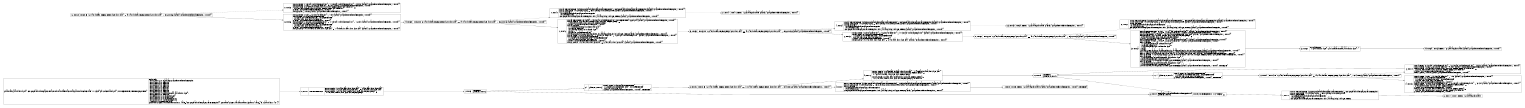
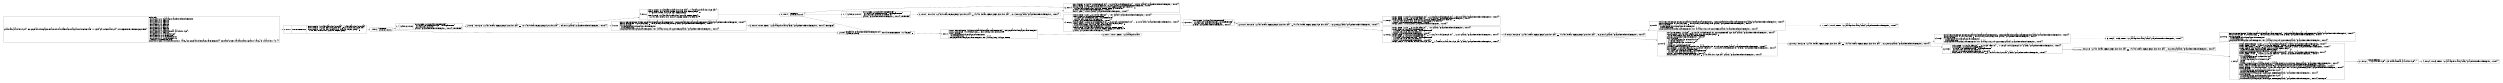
node "15: 0x002c": added
node "7: 0x0010": text "0x0014: ARGUMENT" -> "0x0014: INVOKE"
